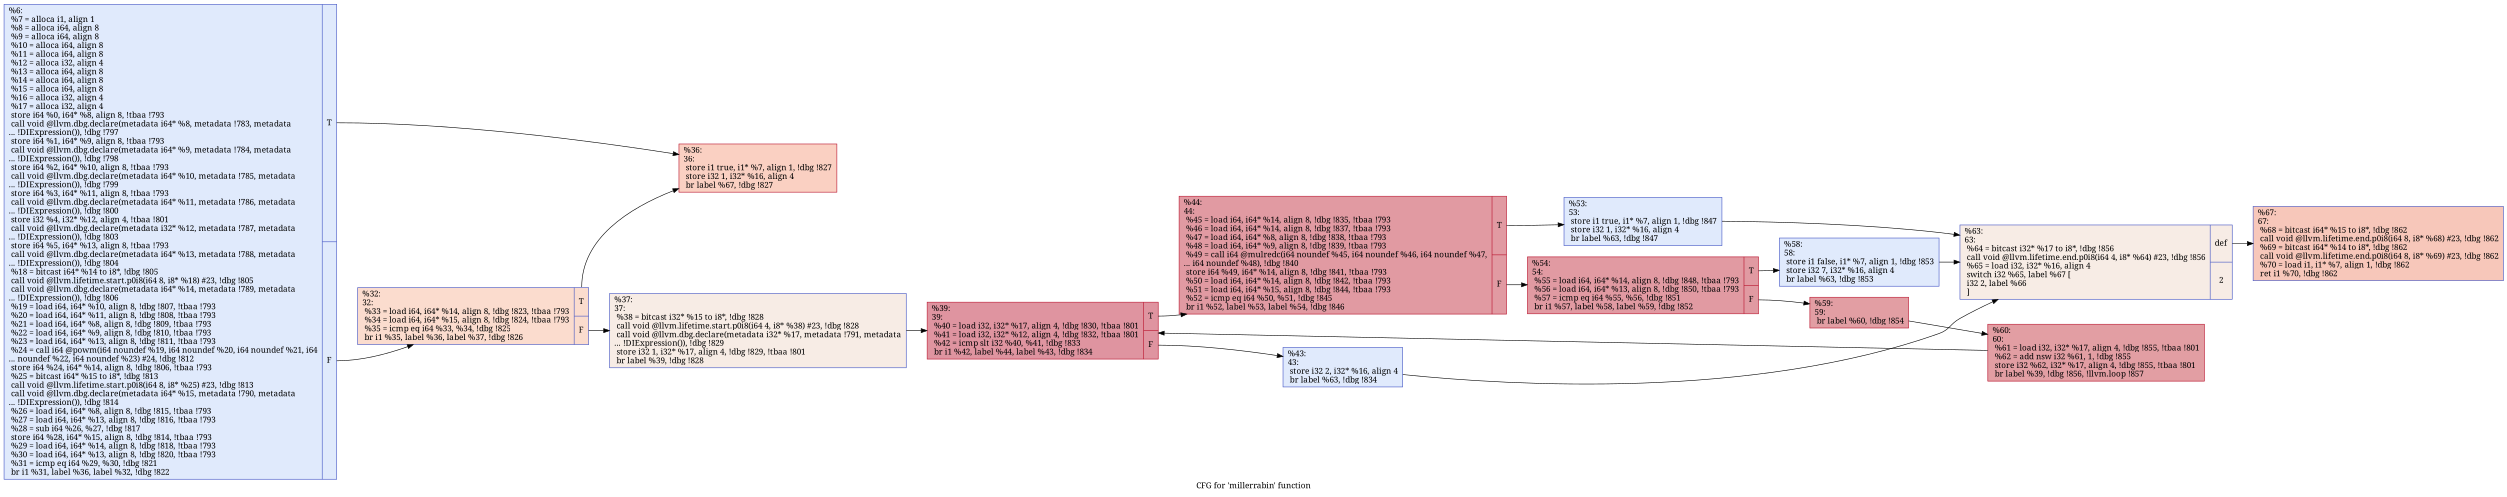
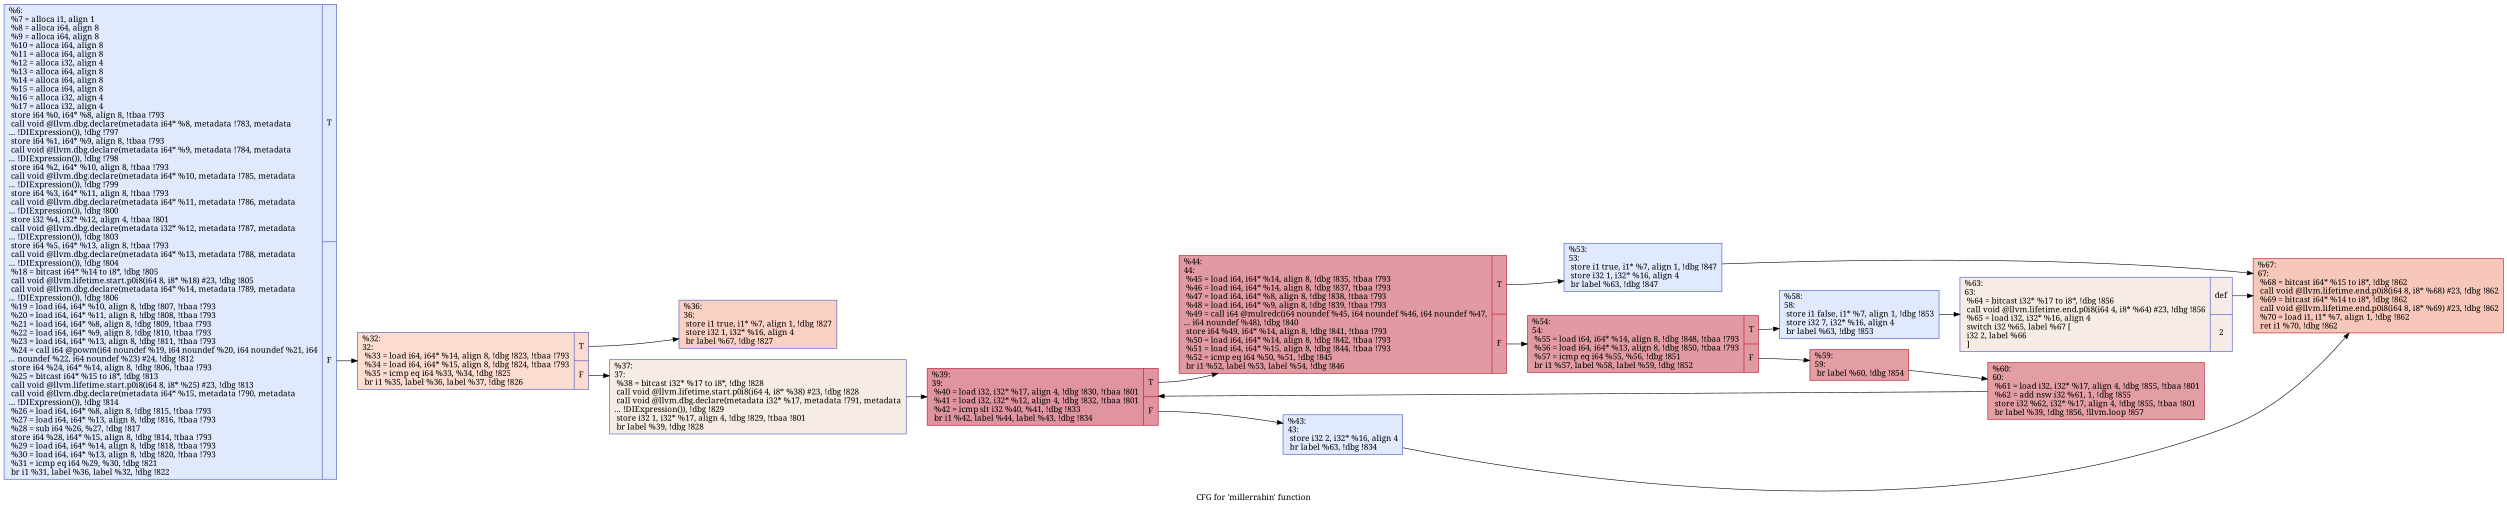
edge "%6:" -> "%36:": removed
node "%36:": color #b70d28ff -> #3d50c3ff
edge "%53:" -> "%63:": now "%53:" -> "%67:"
node "%67:": color #3d50c3ff -> #b70d28ff
node "%37:": text "%38 = bitcast i32* %15 to i8*, !dbg !828" -> "%38 = bitcast i32* %17 to i8*, !dbg !828"
edge "%43:" -> "%63:": now "%43:" -> "%67:"
